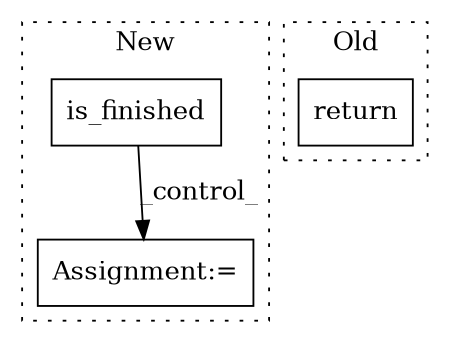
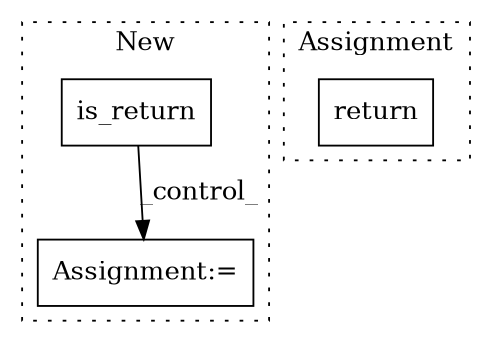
cluster "Old": label "Old" -> "Assignment"
node "is_finished": label "is_finished" -> "is_return"
